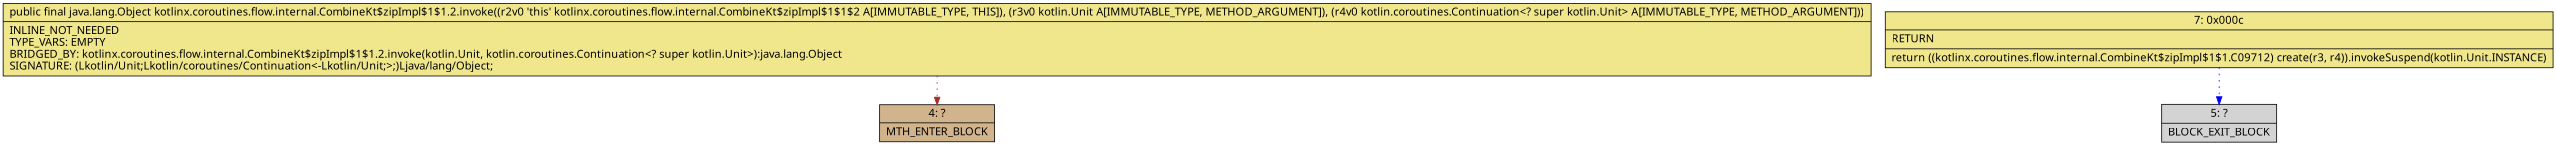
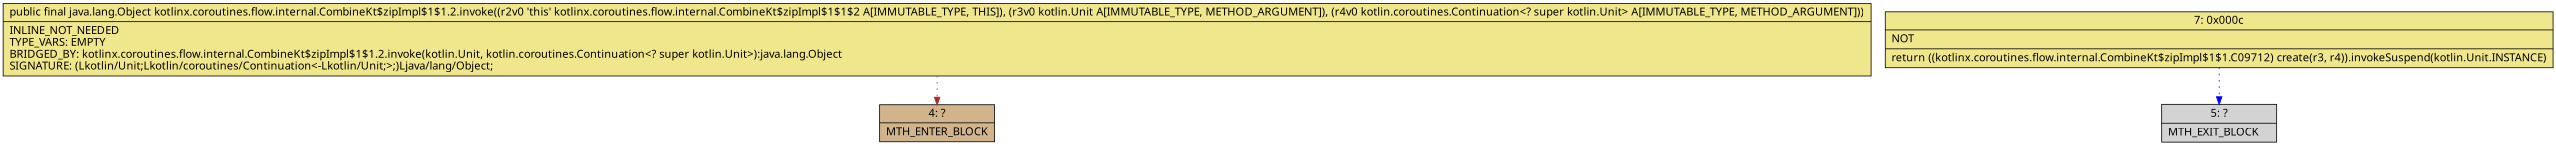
node "7: 0x000c": text "RETURN" -> "NOT"
node "5: ?": text "BLOCK_EXIT_BLOCK" -> "MTH_EXIT_BLOCK"
